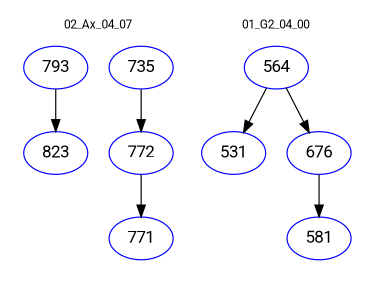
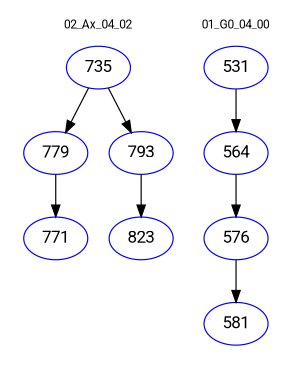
cluster "02_Ax_04_07": label "02_Ax_04_07" -> "02_Ax_04_02"
cluster "01_G2_04_00": label "01_G2_04_00" -> "01_G0_04_00"
edge "735" -> "793": added
edge "564" -> "531": reversed
node "772": label "772" -> "779"
node "676": label "676" -> "576"
